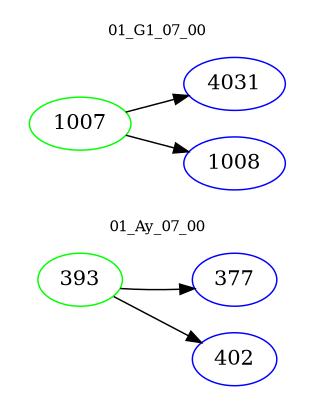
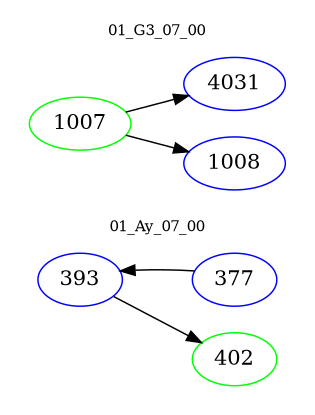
cluster "01_G1_07_00": label "01_G1_07_00" -> "01_G3_07_00"
node "393": color green -> blue
edge "393" -> "377": reversed
node "402": color blue -> green
